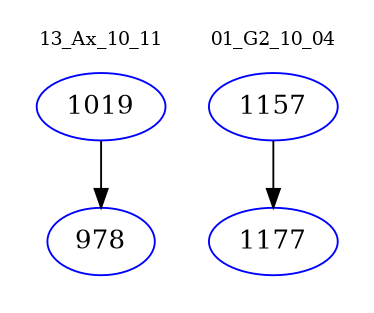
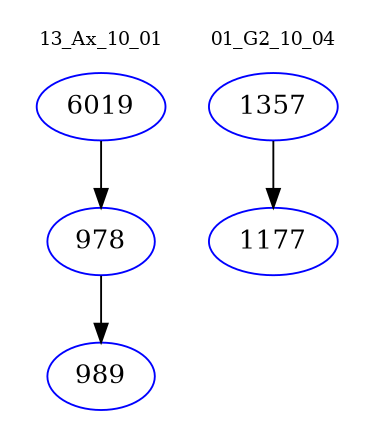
cluster "13_Ax_10_11": label "13_Ax_10_11" -> "13_Ax_10_01"
node "1019": label "1019" -> "6019"
node "1157": label "1157" -> "1357"
node "989": added
